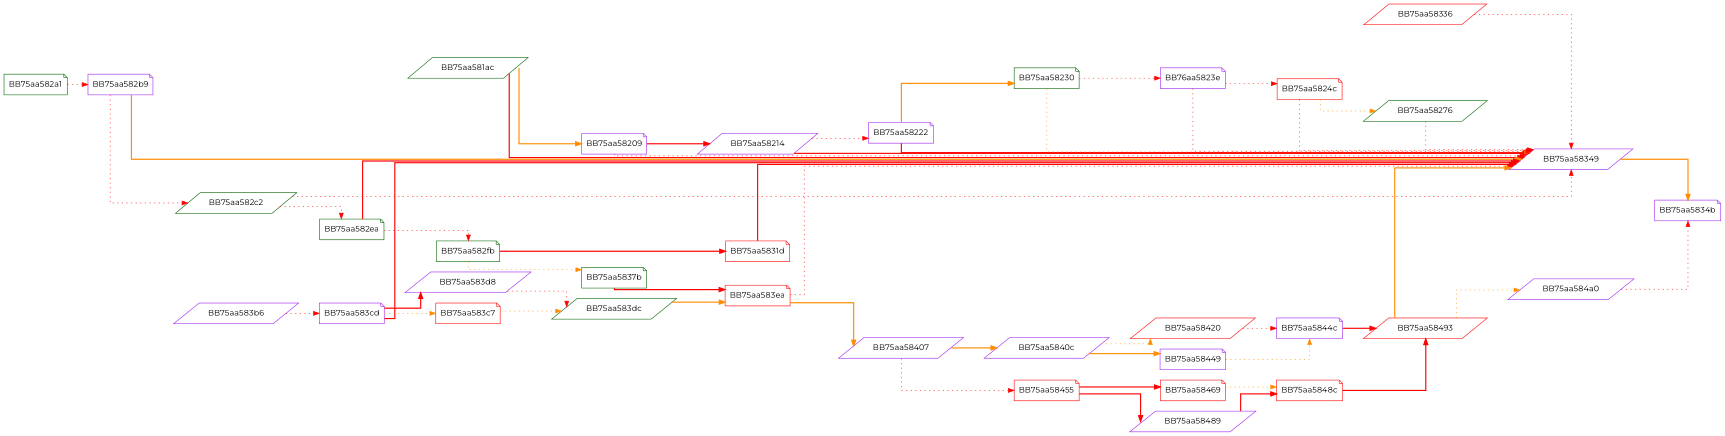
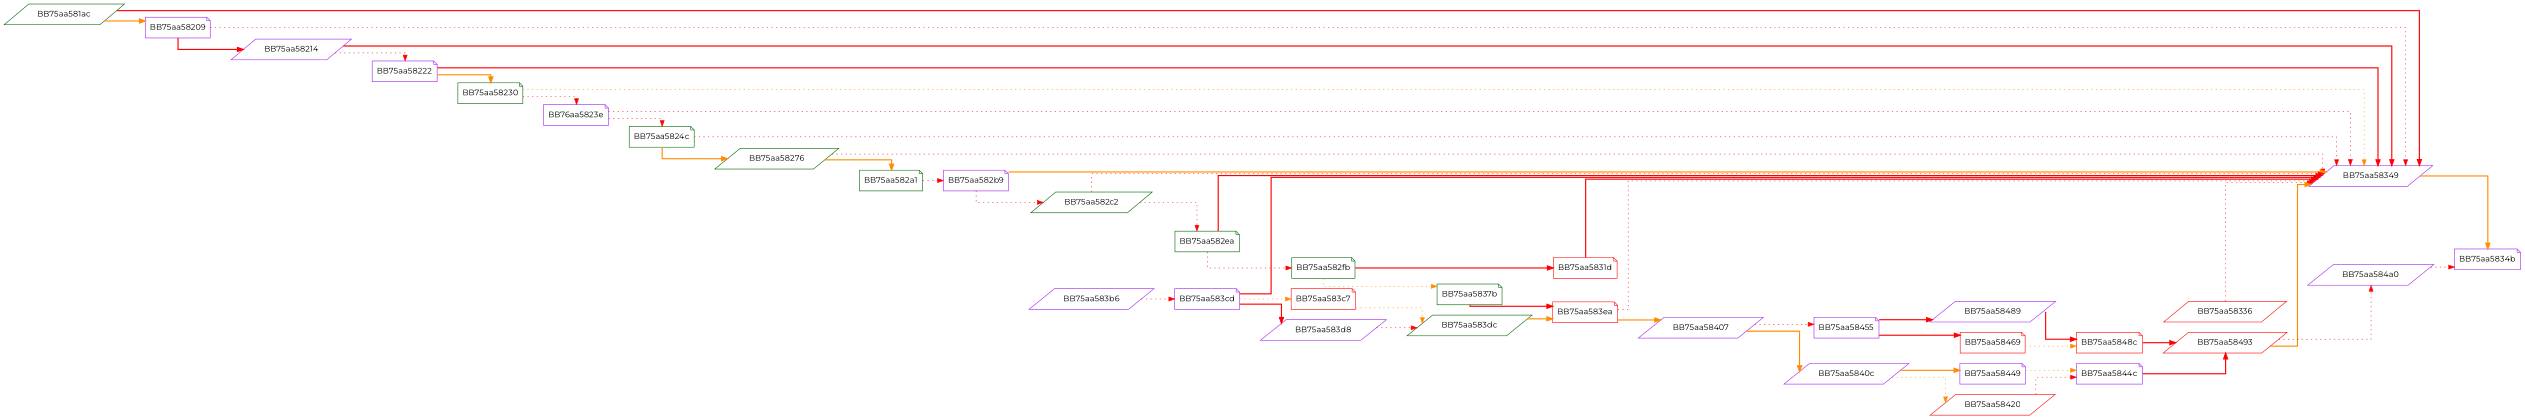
node "BB75aa5824c": color red -> darkgreen
edge "BB75aa5824c" -> "BB75aa58276": style dotted -> bold
edge "BB75aa58276" -> "BB75aa582a1": added
edge "BB75aa58493" -> "BB75aa584a0": color darkorange -> red
node "BB75aa58455": color red -> purple
